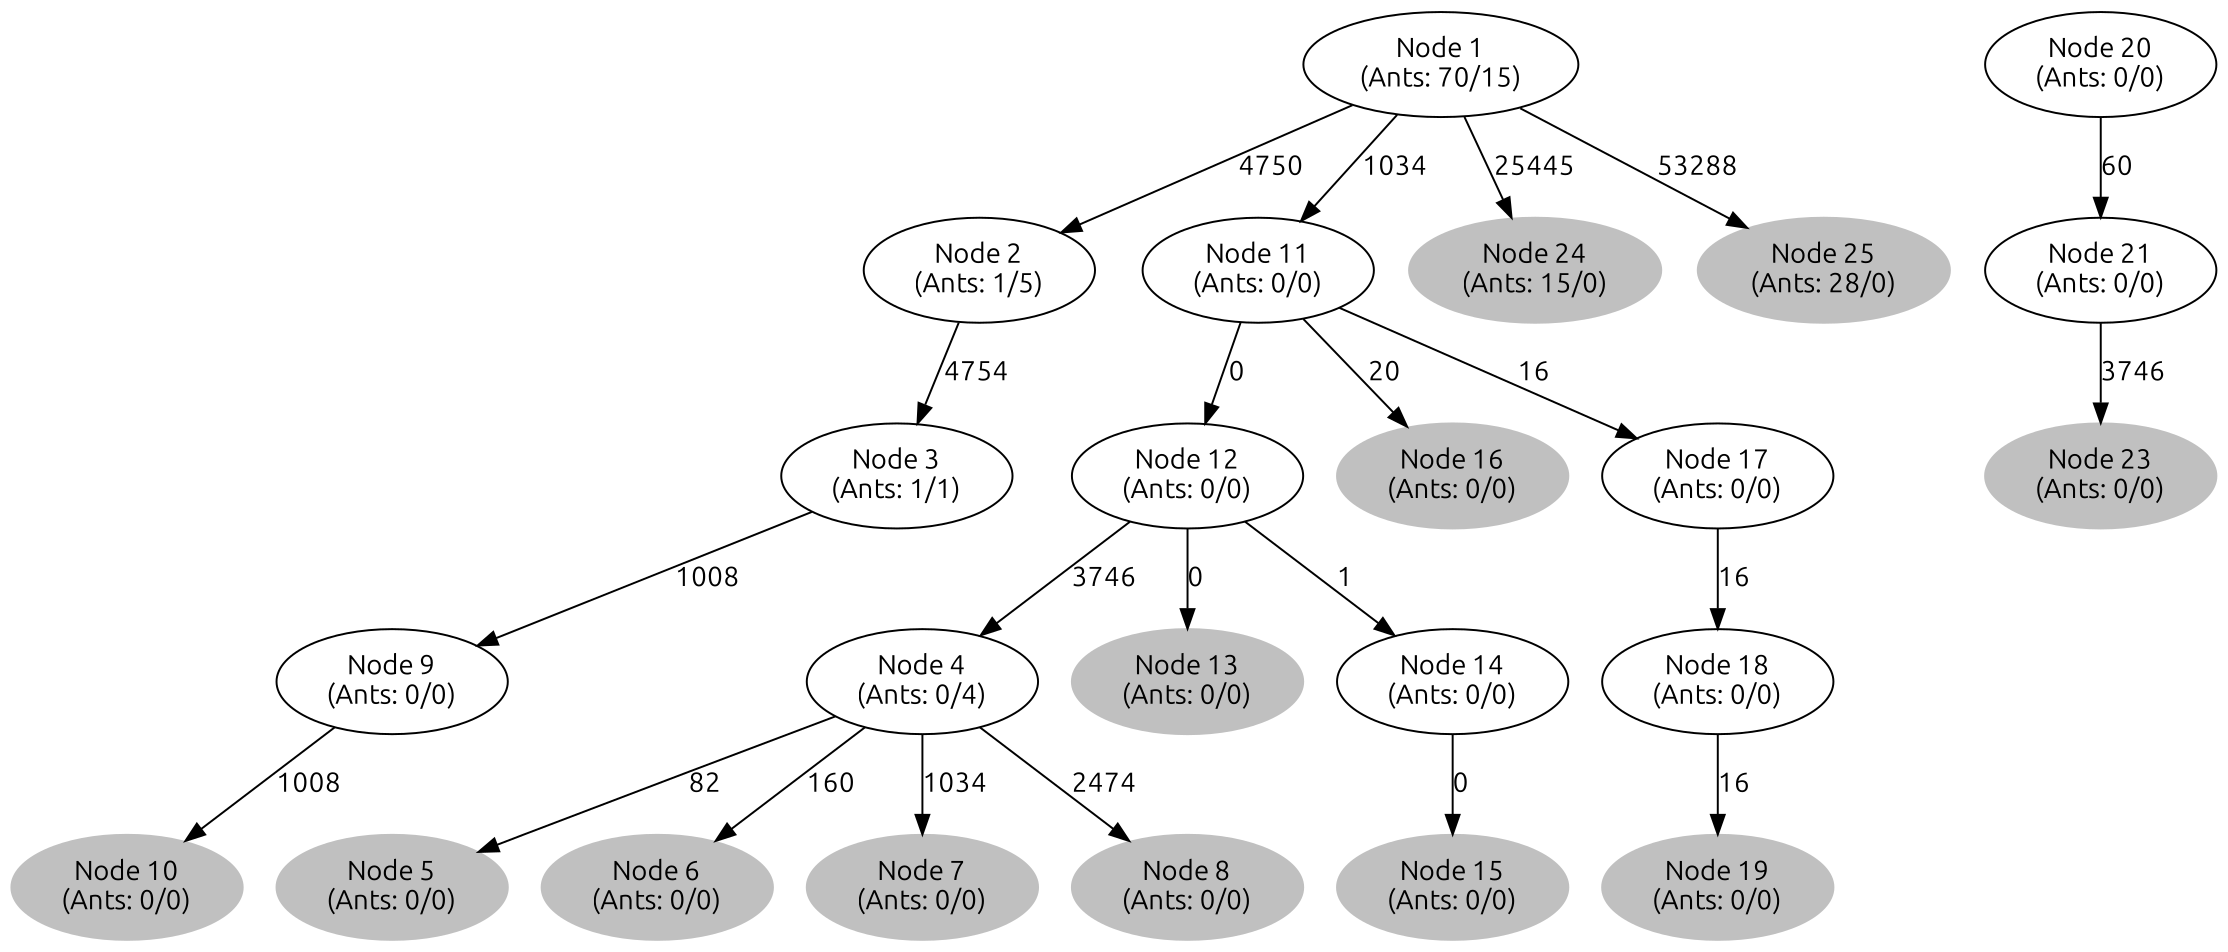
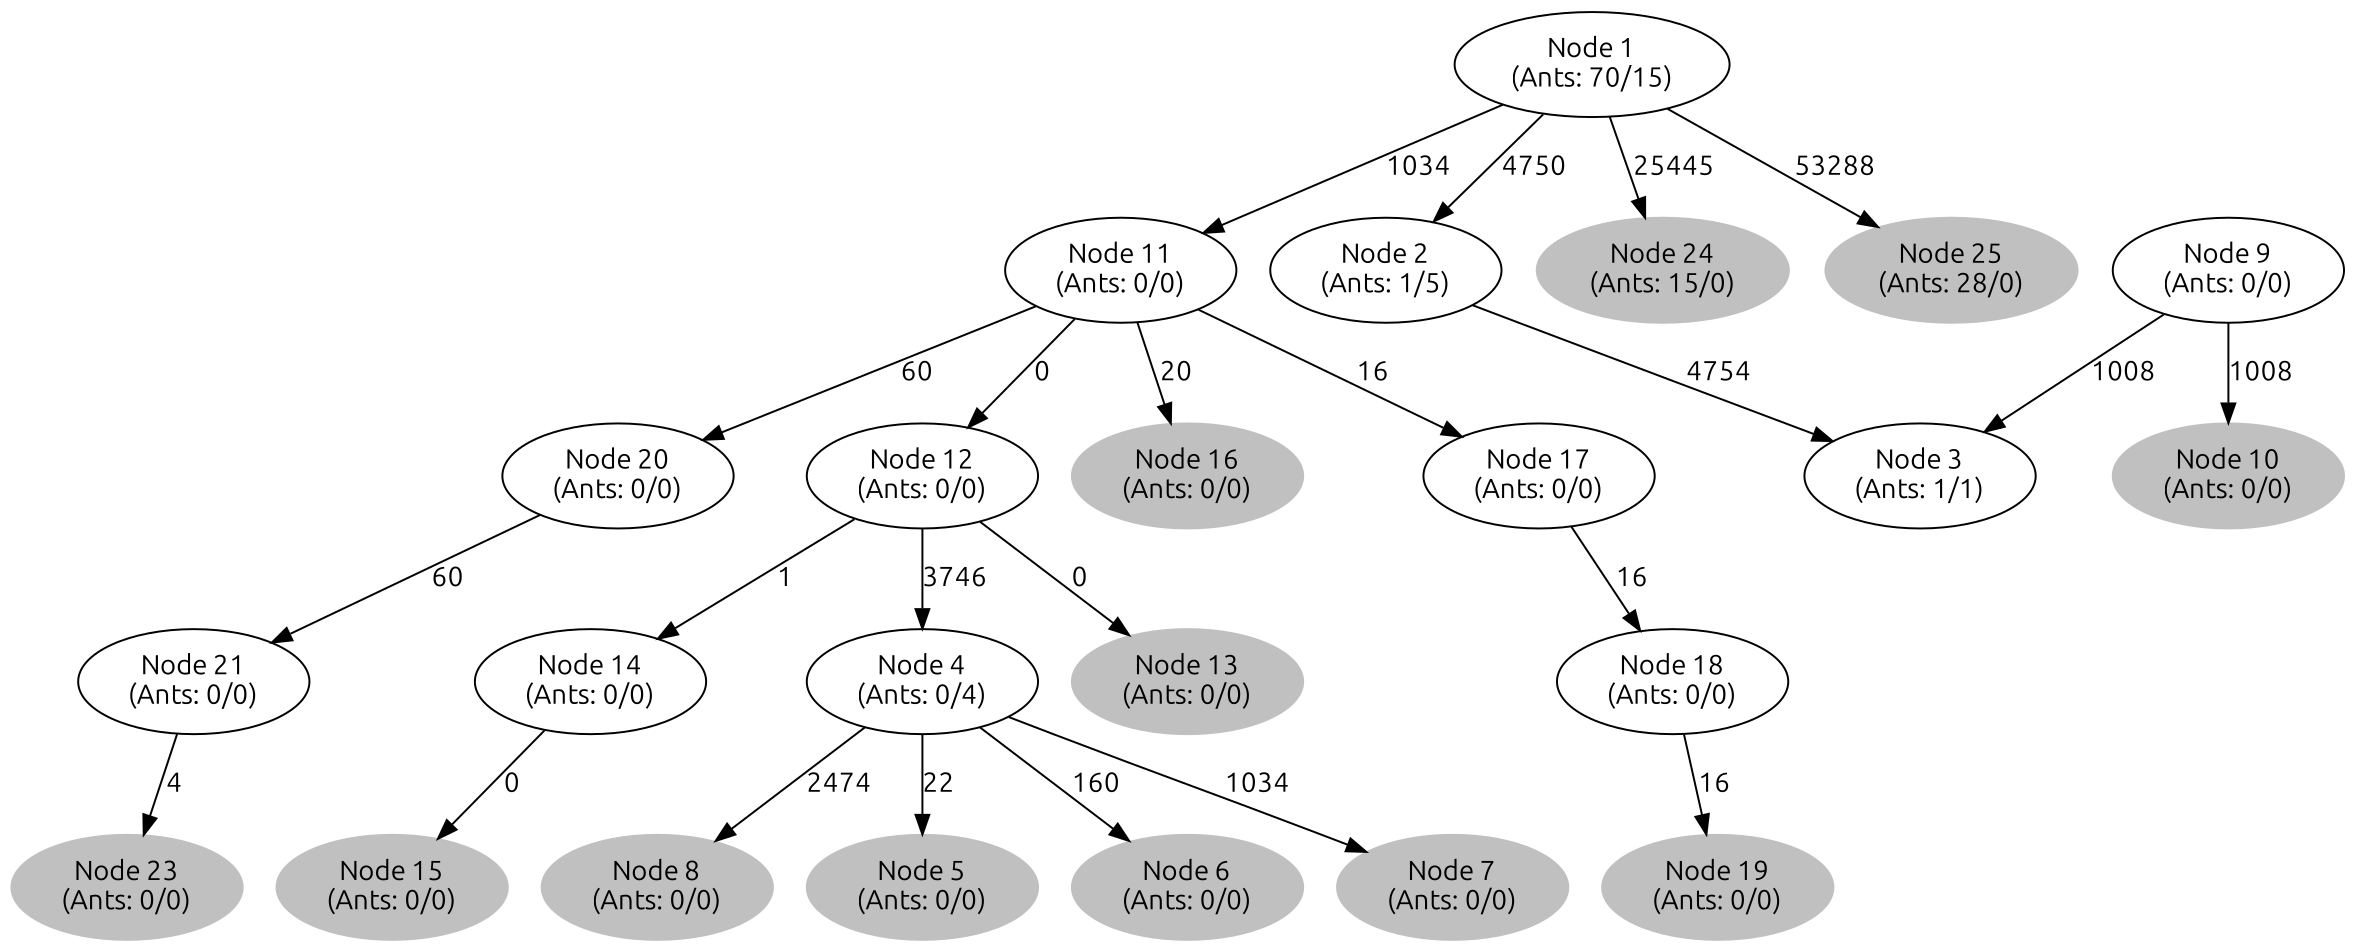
edge "Node 11 (Ants: 0/0)" -> "Node 20 (Ants: 0/0)": added, label "60"
edge "Node 21 (Ants: 0/0)" -> "Node 23 (Ants: 0/0)": label "3746" -> "4"
edge "Node 3 (Ants: 1/1)" -> "Node 9 (Ants: 0/0)": reversed
edge "Node 4 (Ants: 0/4)" -> "Node 5 (Ants: 0/0)": label "82" -> "22"
